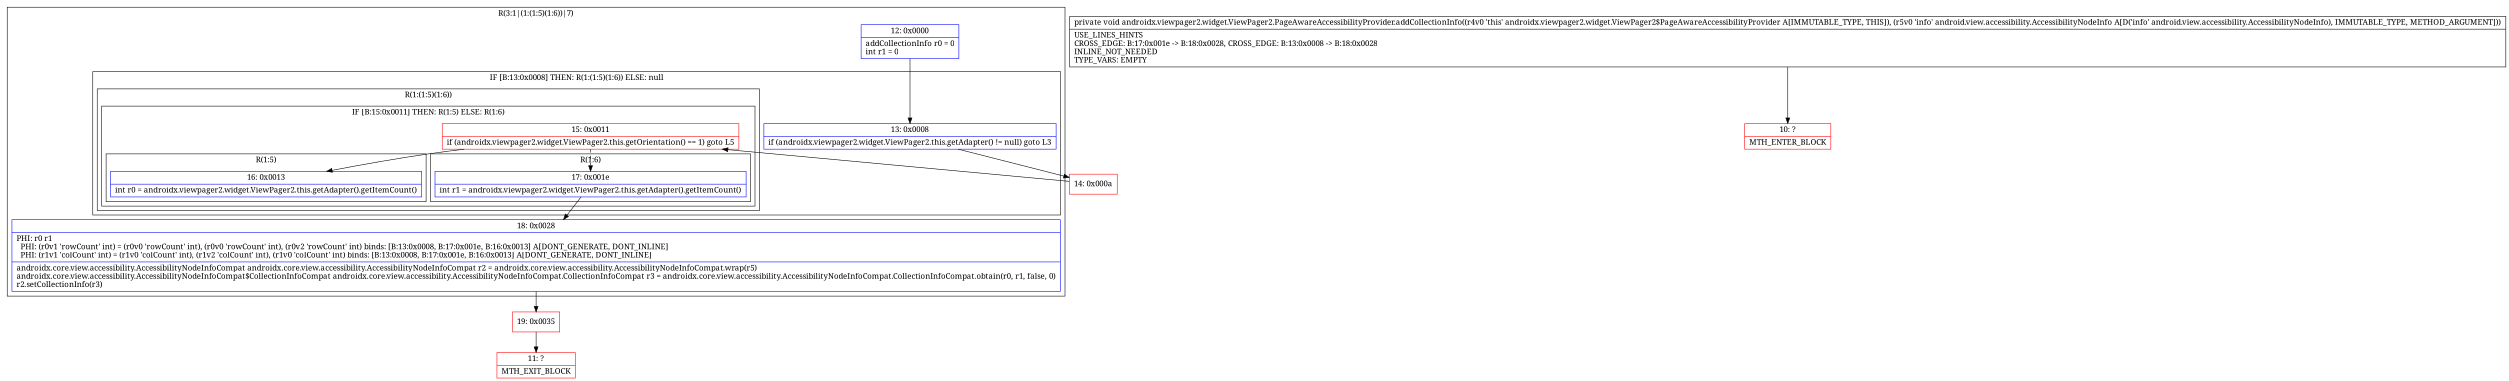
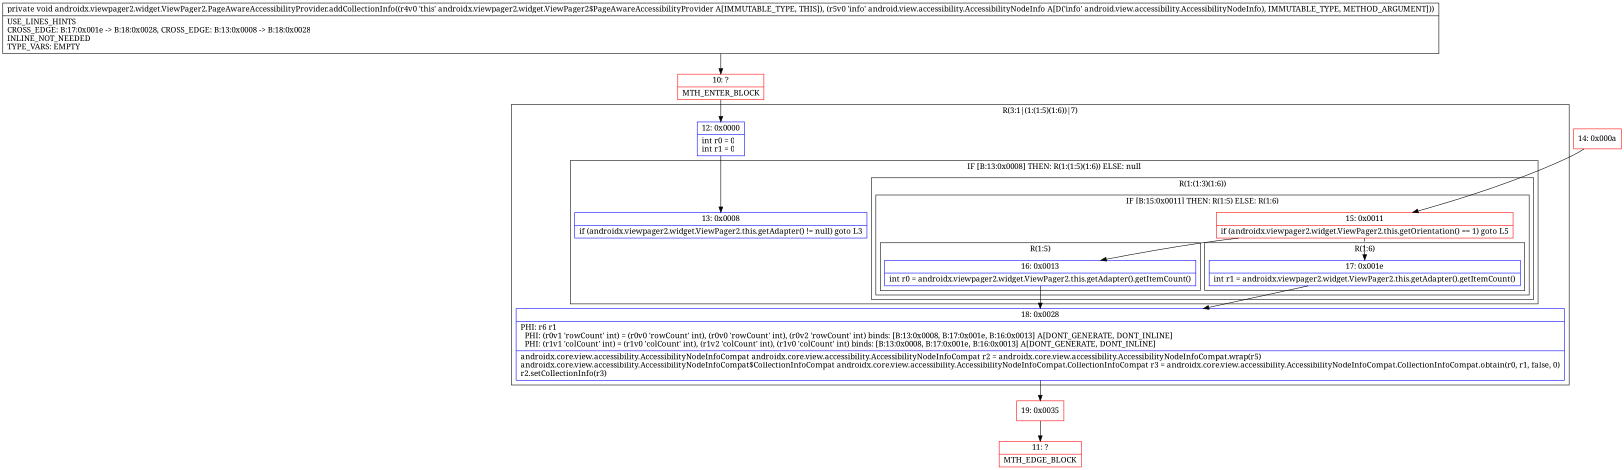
node "12: 0x0000": text "addCollectionInfo r0 = 0" -> "int r0 = 0"
cluster "R(1:(1:5)(1:6))": label "R(1:(1:5)(1:6))" -> "R(1:(1:3)(1:6))"
edge "10: ?" -> "12: 0x0000": added
edge "13: 0x0008" -> "14: 0x000a": removed
node "18: 0x0028": text "PHI: r0 r1" -> "PHI: r6 r1"
edge "16: 0x0013" -> "18: 0x0028": added
node "11: ?": text "MTH_EXIT_BLOCK" -> "MTH_EDGE_BLOCK"
